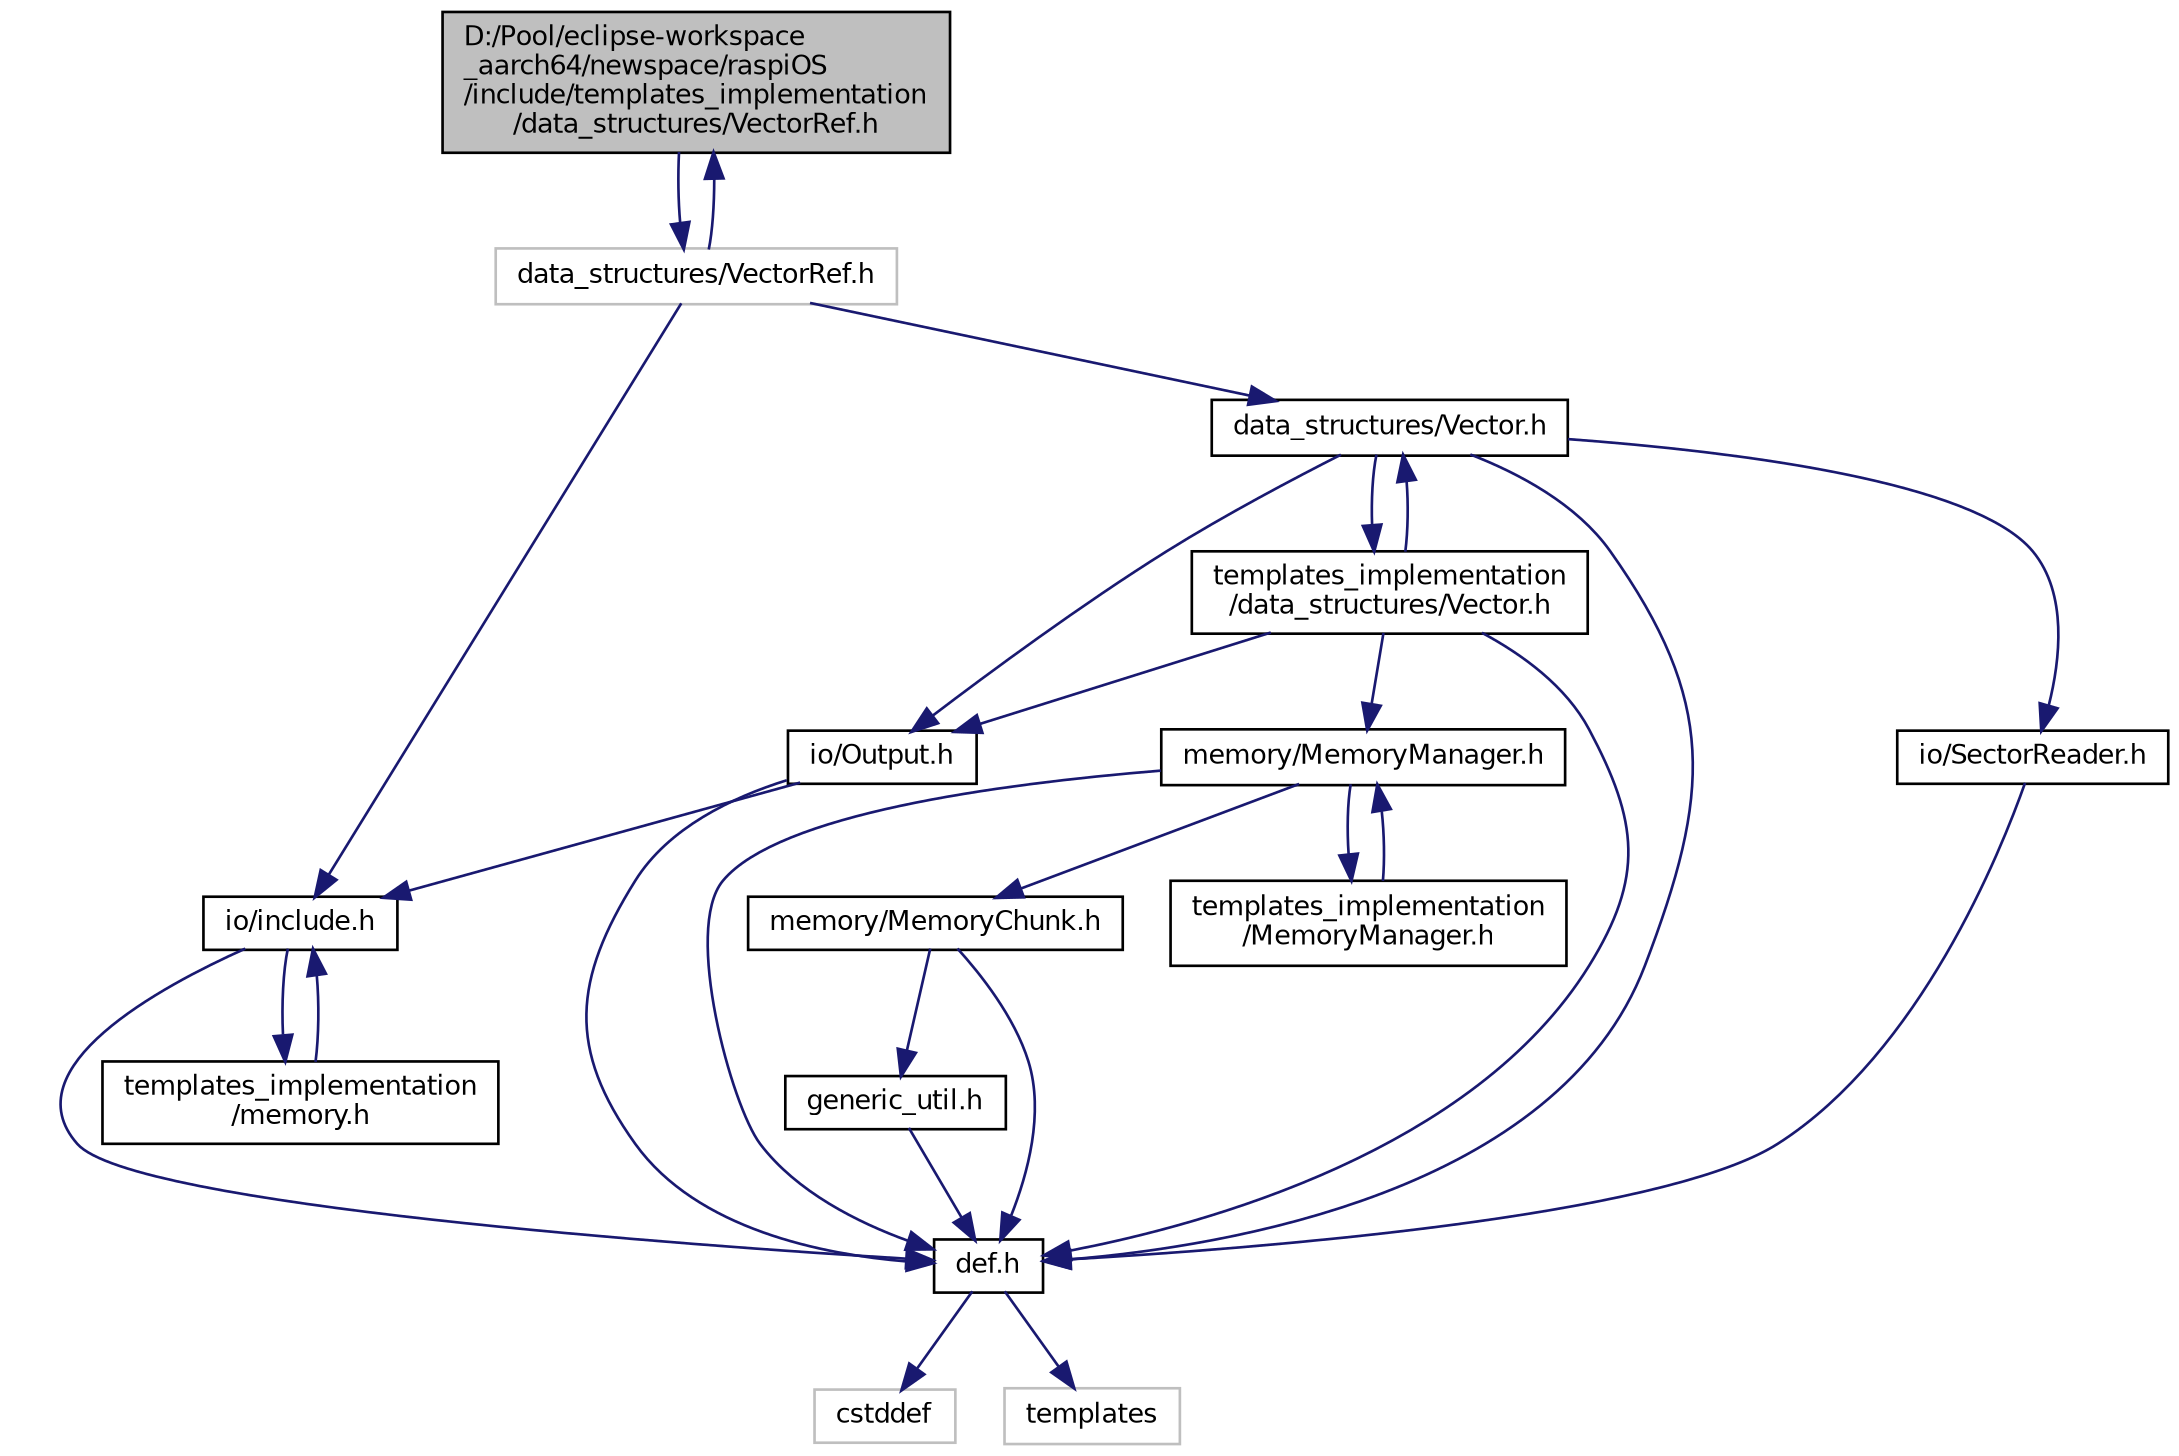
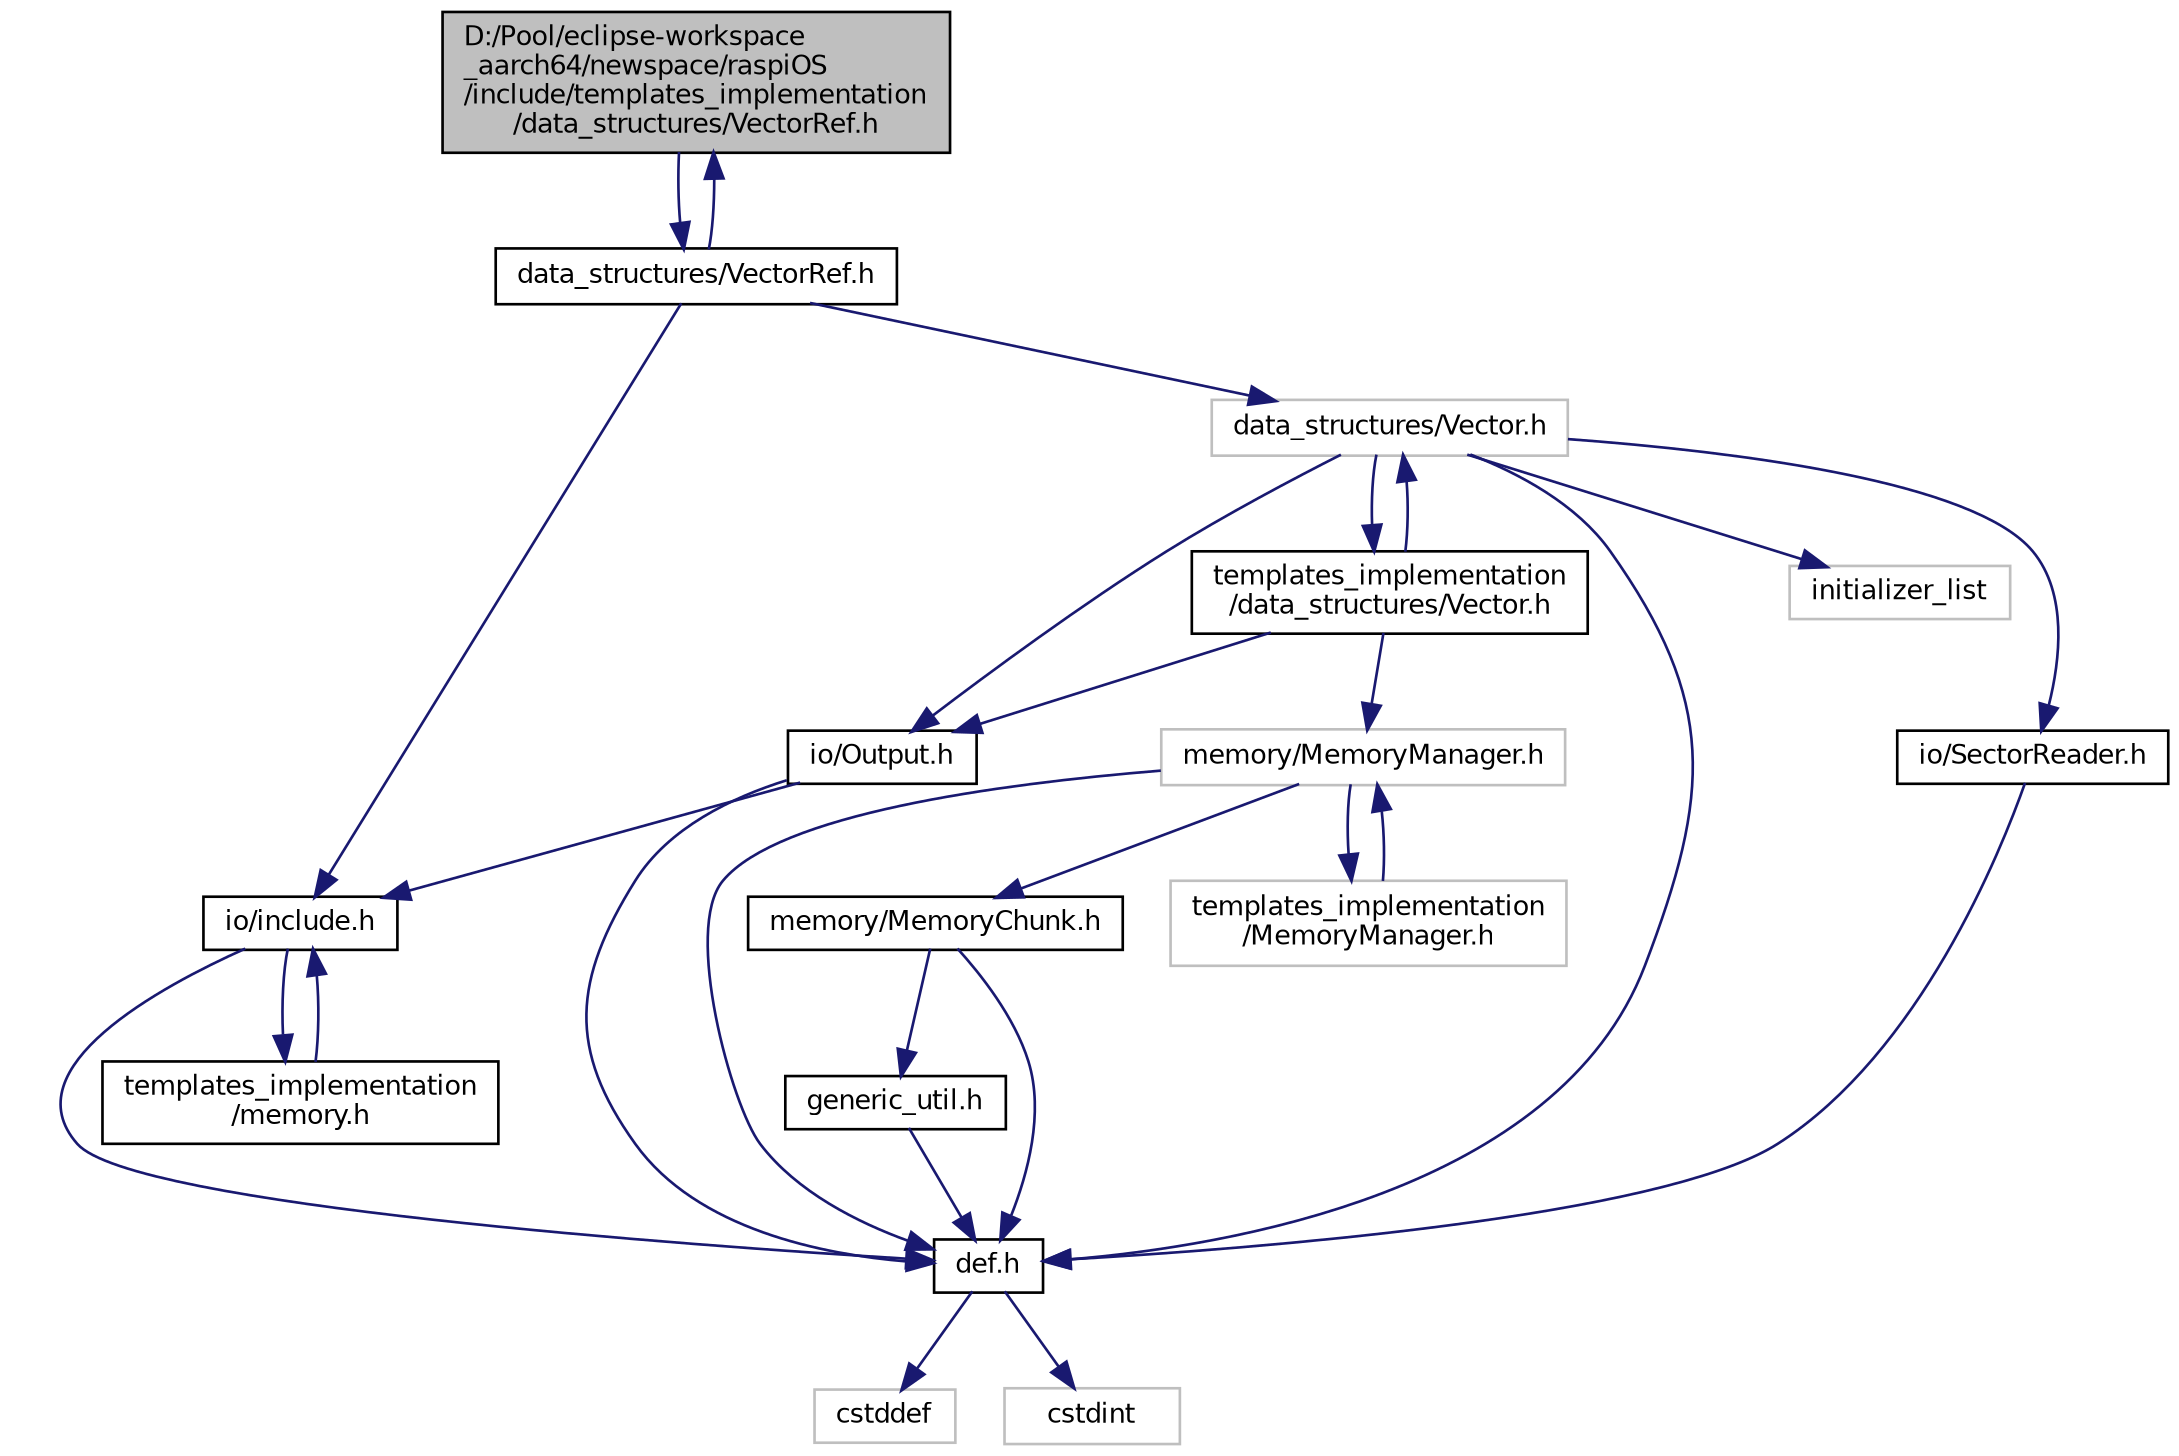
node "data_structures/VectorRef.h": color grey75 -> black
node "data_structures/Vector.h": color black -> grey75
node "initializer_list": added
node "memory/MemoryManager.h": color black -> grey75
node "templates_implementation /MemoryManager.h": color black -> grey75
edge "templates_implementation /data_structures/Vector.h" -> "def.h": removed
node "templates": label "templates" -> "cstdint"
